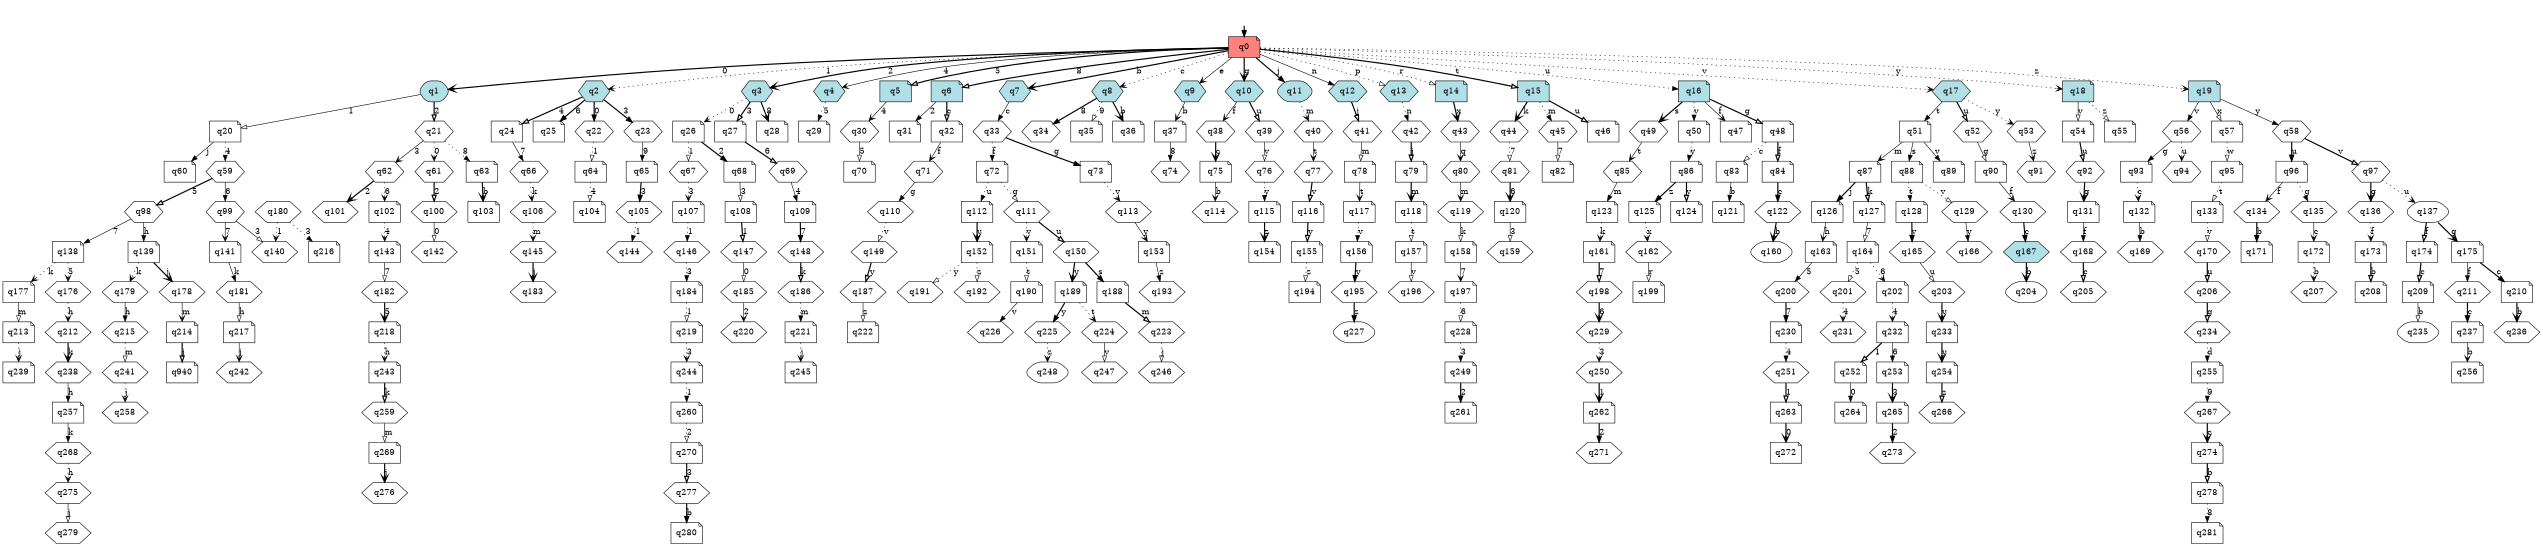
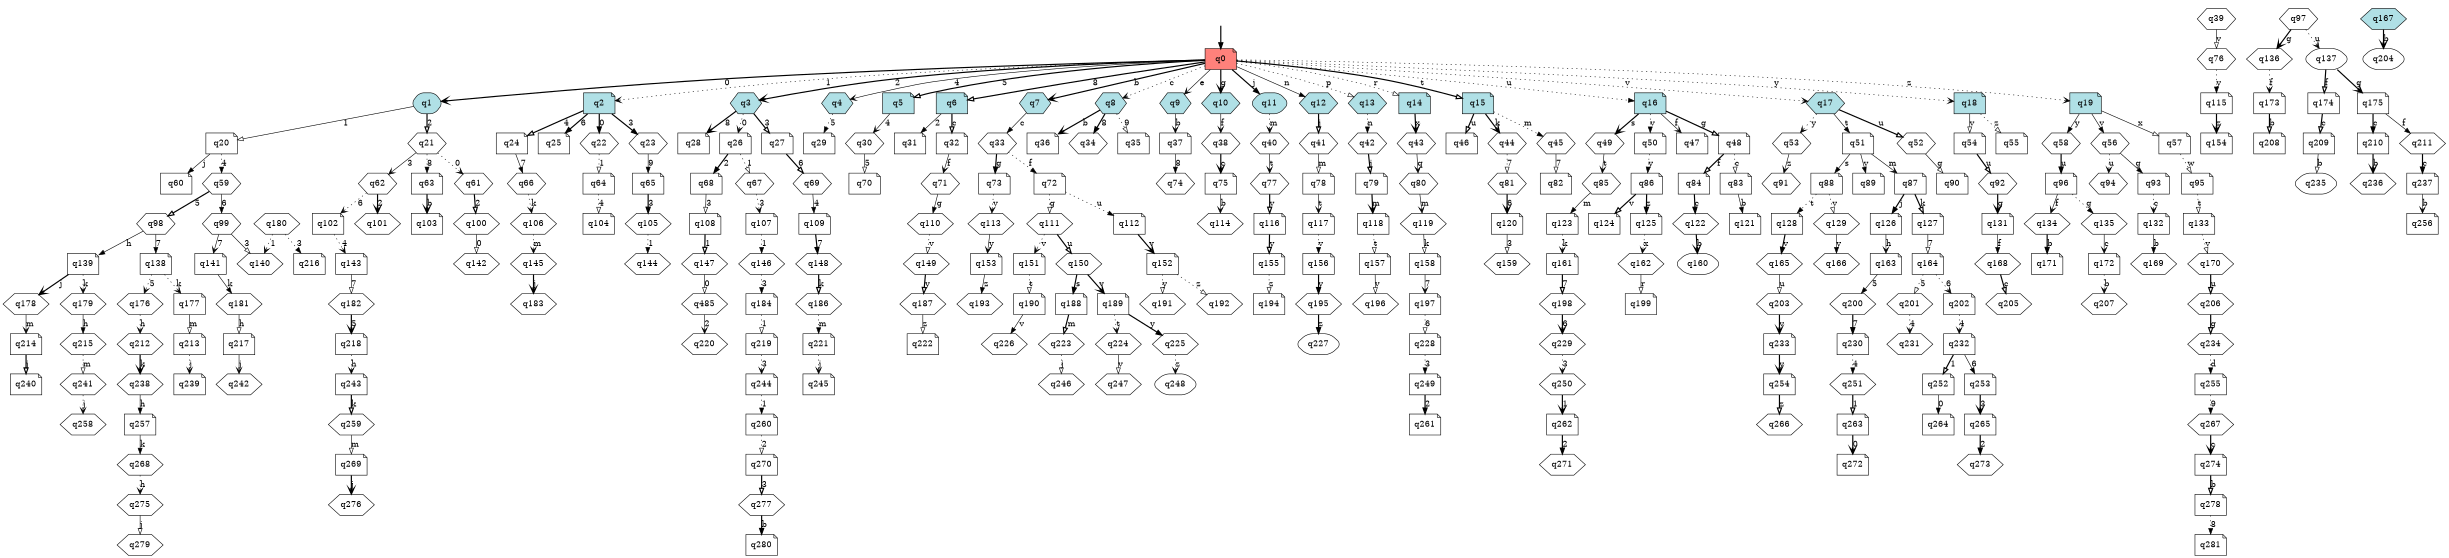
node "q2": shape hexagon -> note
edge "q10" -> "q39": removed, label "u"
edge "q58" -> "q97": removed, label "v"
node "q130": removed
node "q185": label "q185" -> "q485"
node "q940": label "q940" -> "q240"
